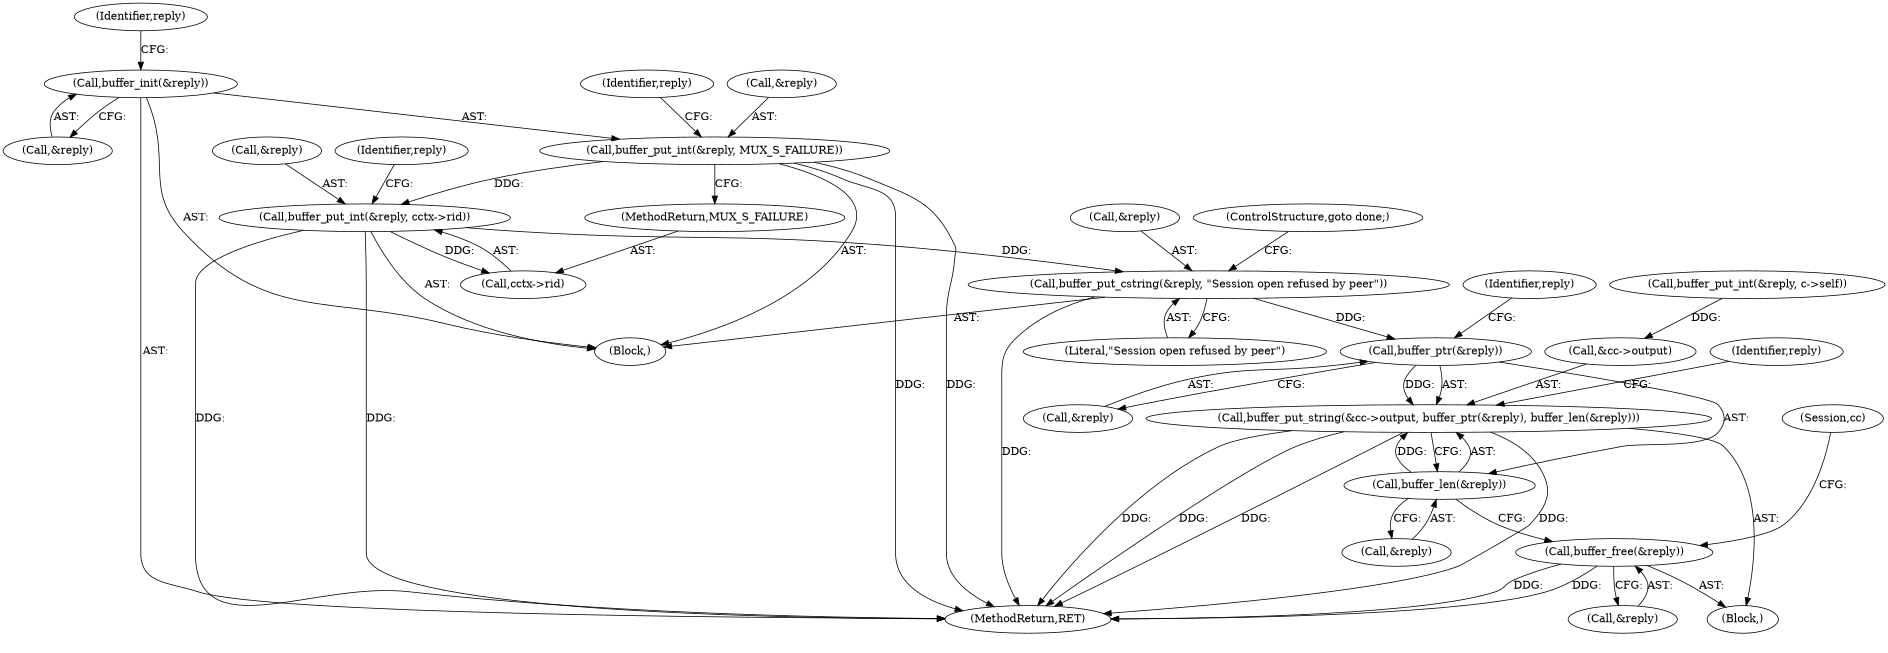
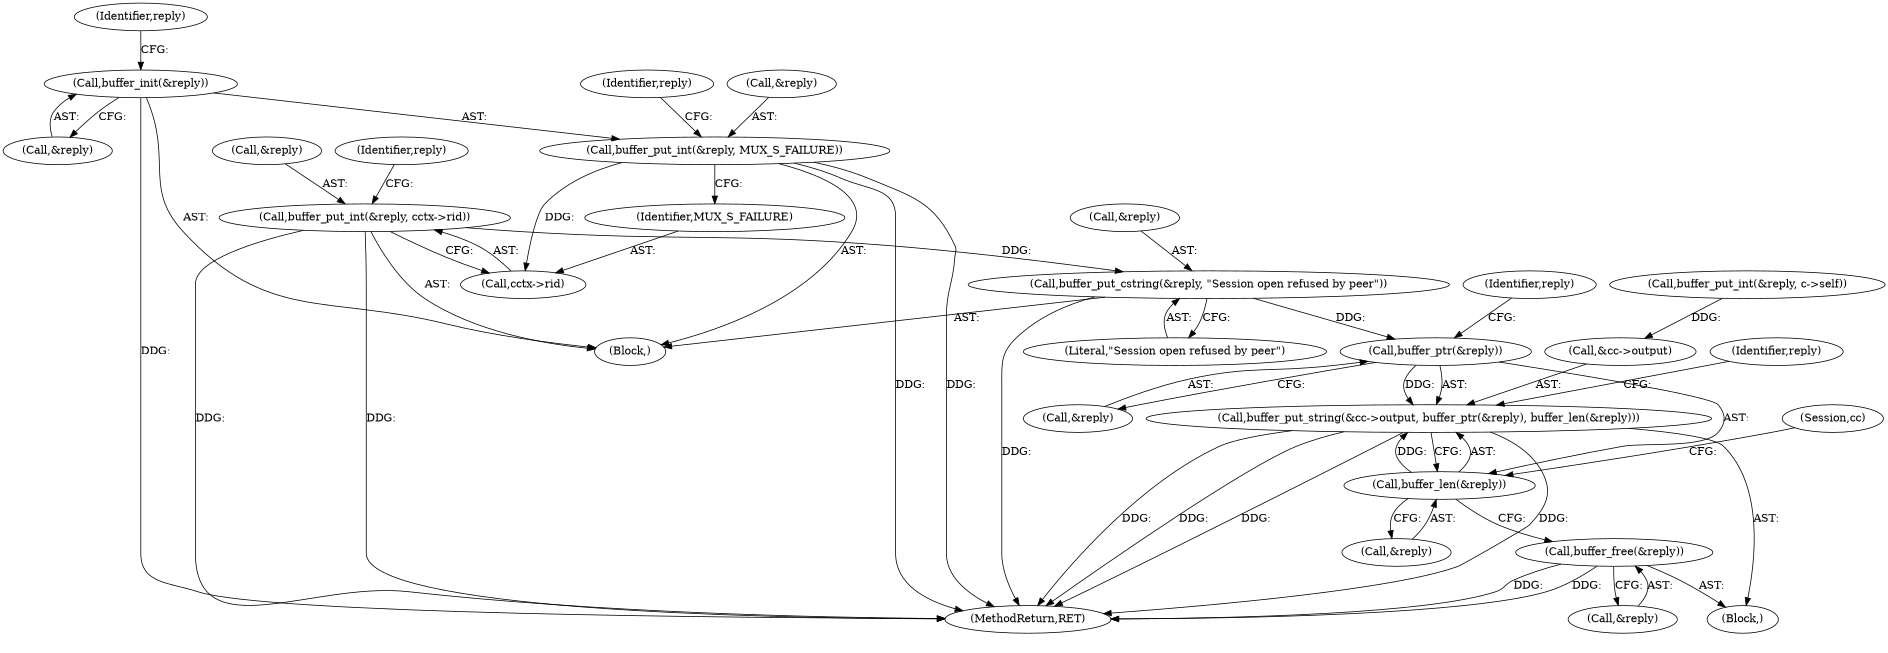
edge "(Call,buffer_put_int(&reply, MUX_S_FAILURE))" -> "(Call,buffer_put_int(&reply, cctx->rid))": now "(Call,buffer_put_int(&reply, MUX_S_FAILURE))" -> "(Call,cctx->rid)"
node "(MethodReturn,MUX_S_FAILURE)": label "(MethodReturn,MUX_S_FAILURE)" -> "(Identifier,MUX_S_FAILURE)"
node "(ControlStructure,goto done;)": removed
edge "(Call,buffer_put_int(&reply, cctx->rid))" -> "(Call,cctx->rid)": label "DDG: " -> "CFG: "
edge "(Call,buffer_init(&reply))" -> "(MethodReturn,RET)": label "AST: " -> "DDG: "
edge "(Session,cc)" -> "(Call,buffer_free(&reply))": now "(Session,cc)" -> "(Call,buffer_len(&reply))"
